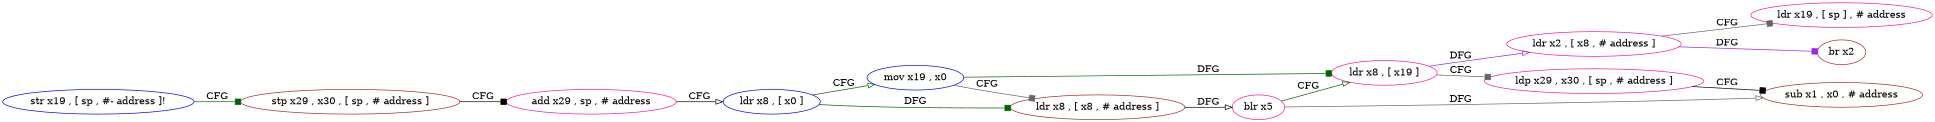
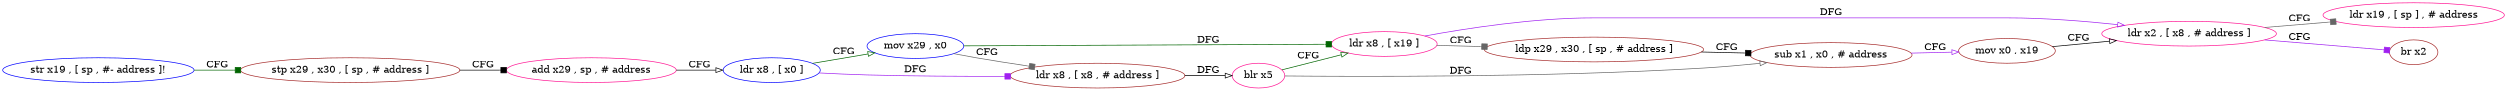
edge "ldr x2 , [ x8 , # address ]" -> "br x2": label "DFG" -> "CFG"
node "mov x0 , x19": added
node "mov x19 , x0": label "mov x19 , x0" -> "mov x29 , x0"
node "ldp x29 , x30 , [ sp , # address ]": color deeppink -> brown
edge "ldr x8 , [ x0 ]" -> "ldr x8 , [ x8 , # address ]": color darkgreen -> purple
